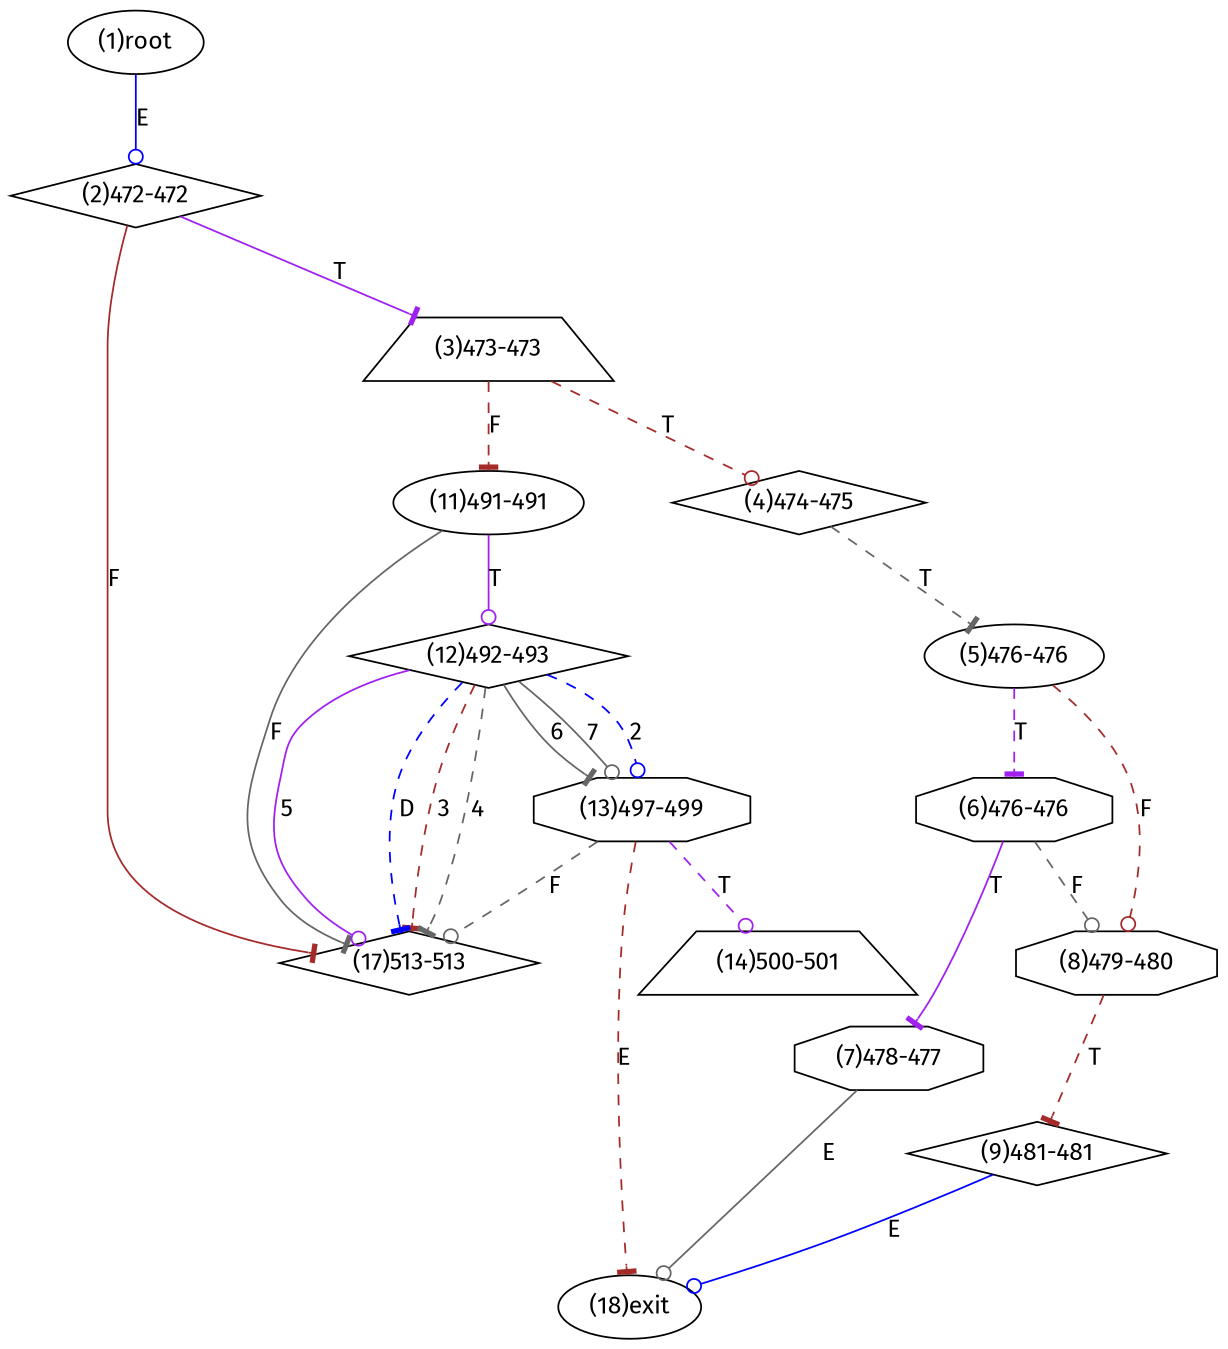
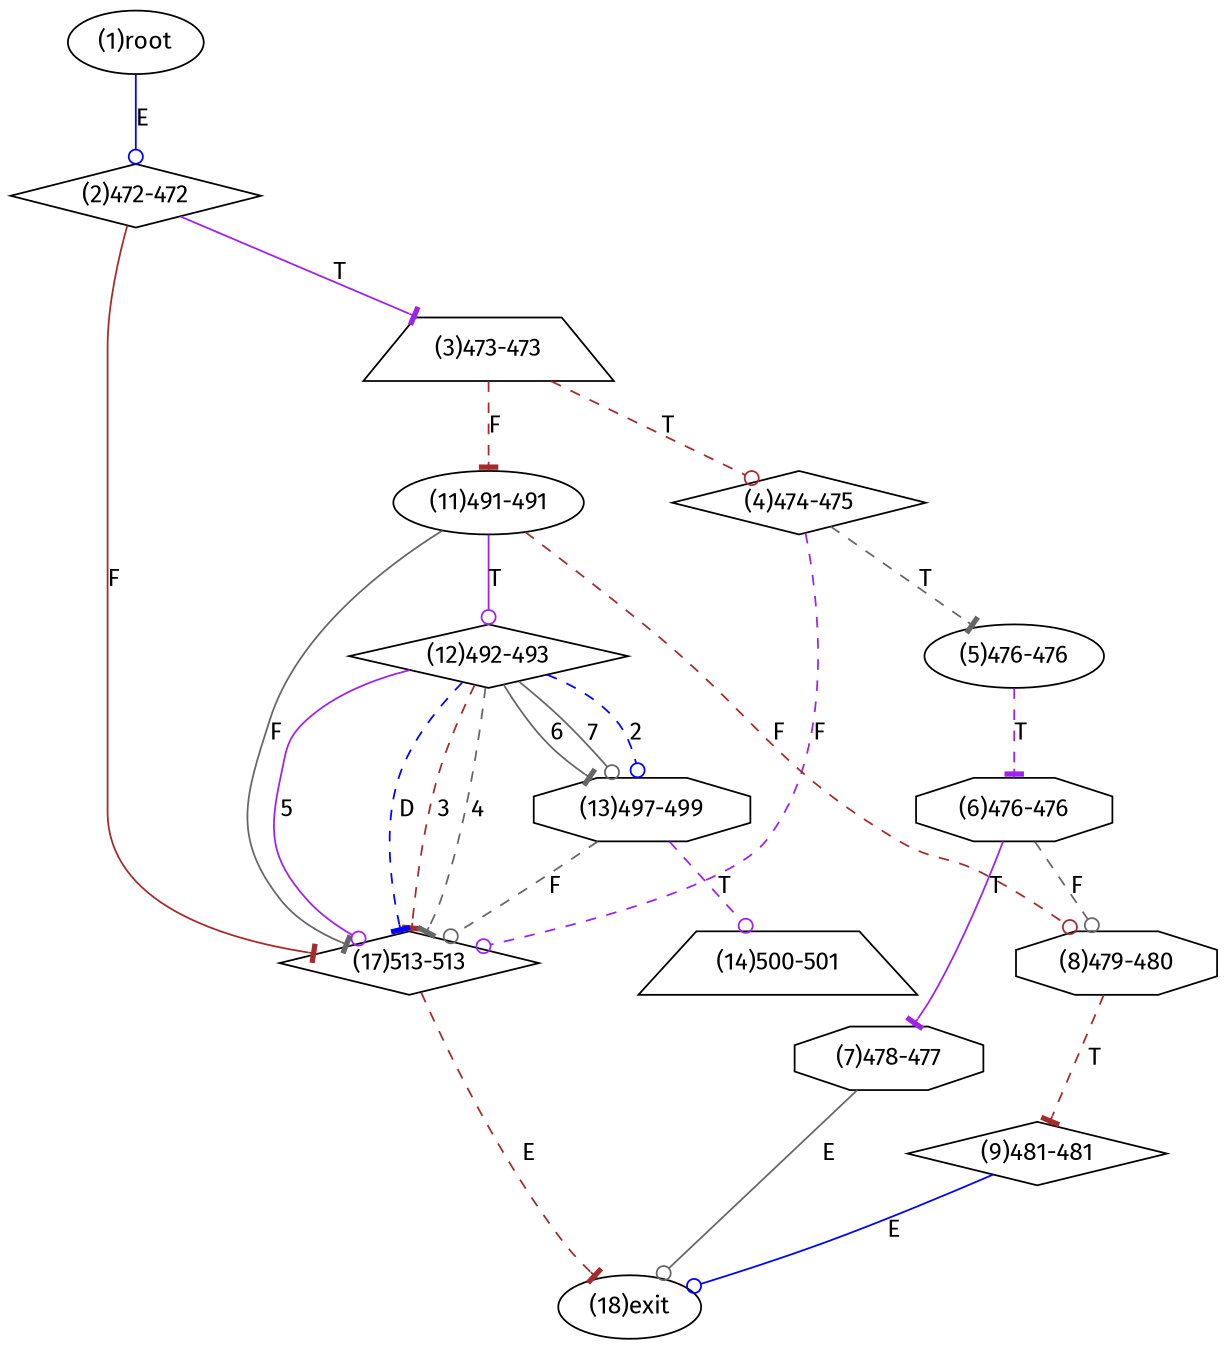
edge "(5)476-476" -> "(8)479-480": now "(11)491-491" -> "(8)479-480"
edge "(4)474-475" -> "(17)513-513": added, label "F"
edge "(13)497-499" -> "(18)exit": now "(17)513-513" -> "(18)exit"
